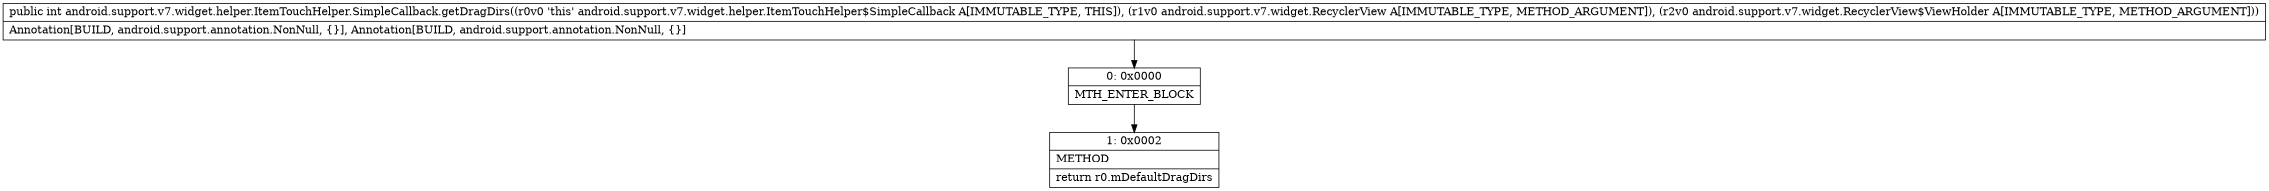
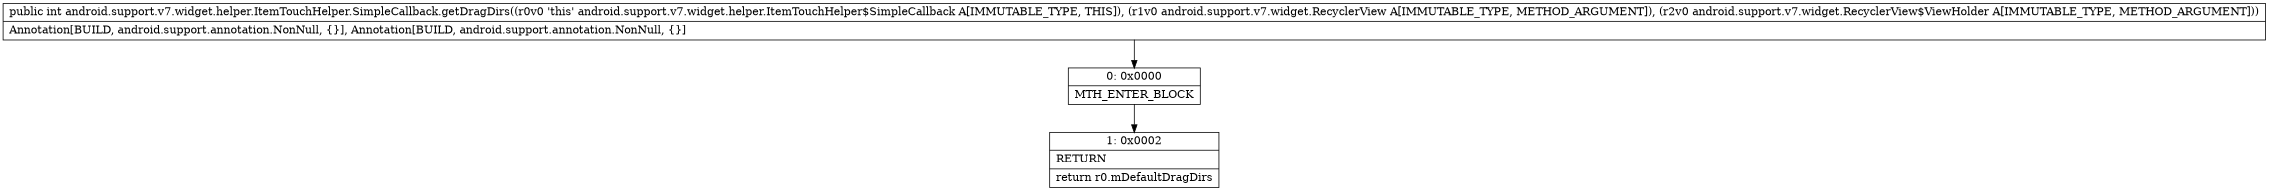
node "1: 0x0002": text "METHOD" -> "RETURN"
